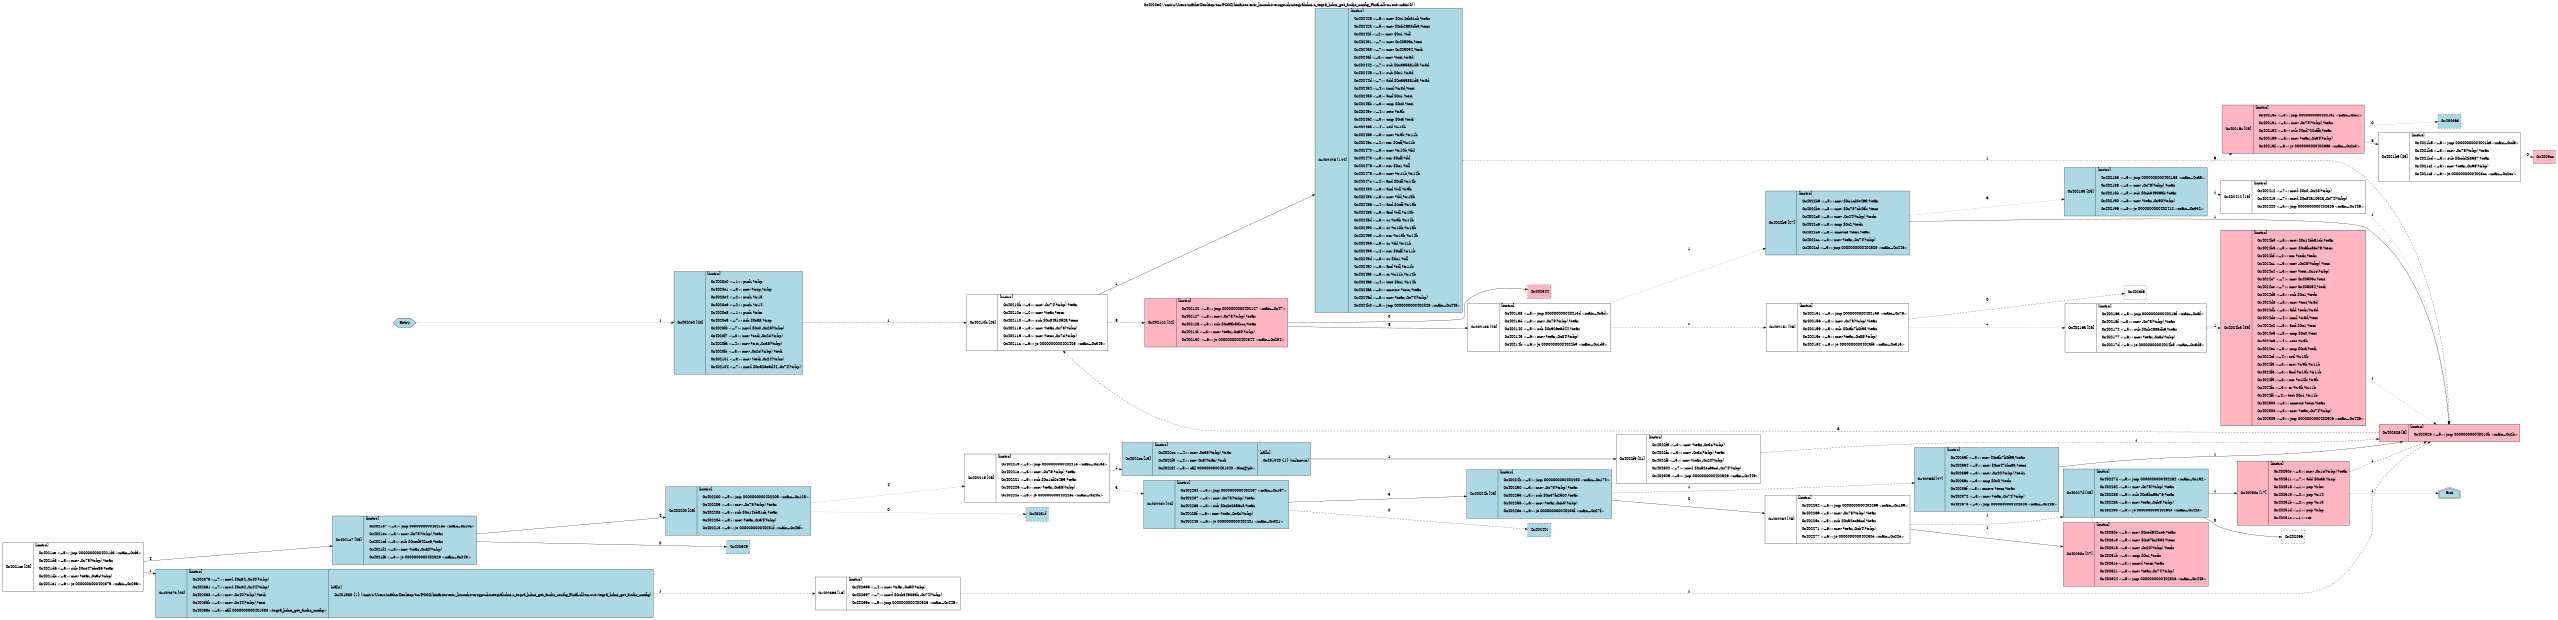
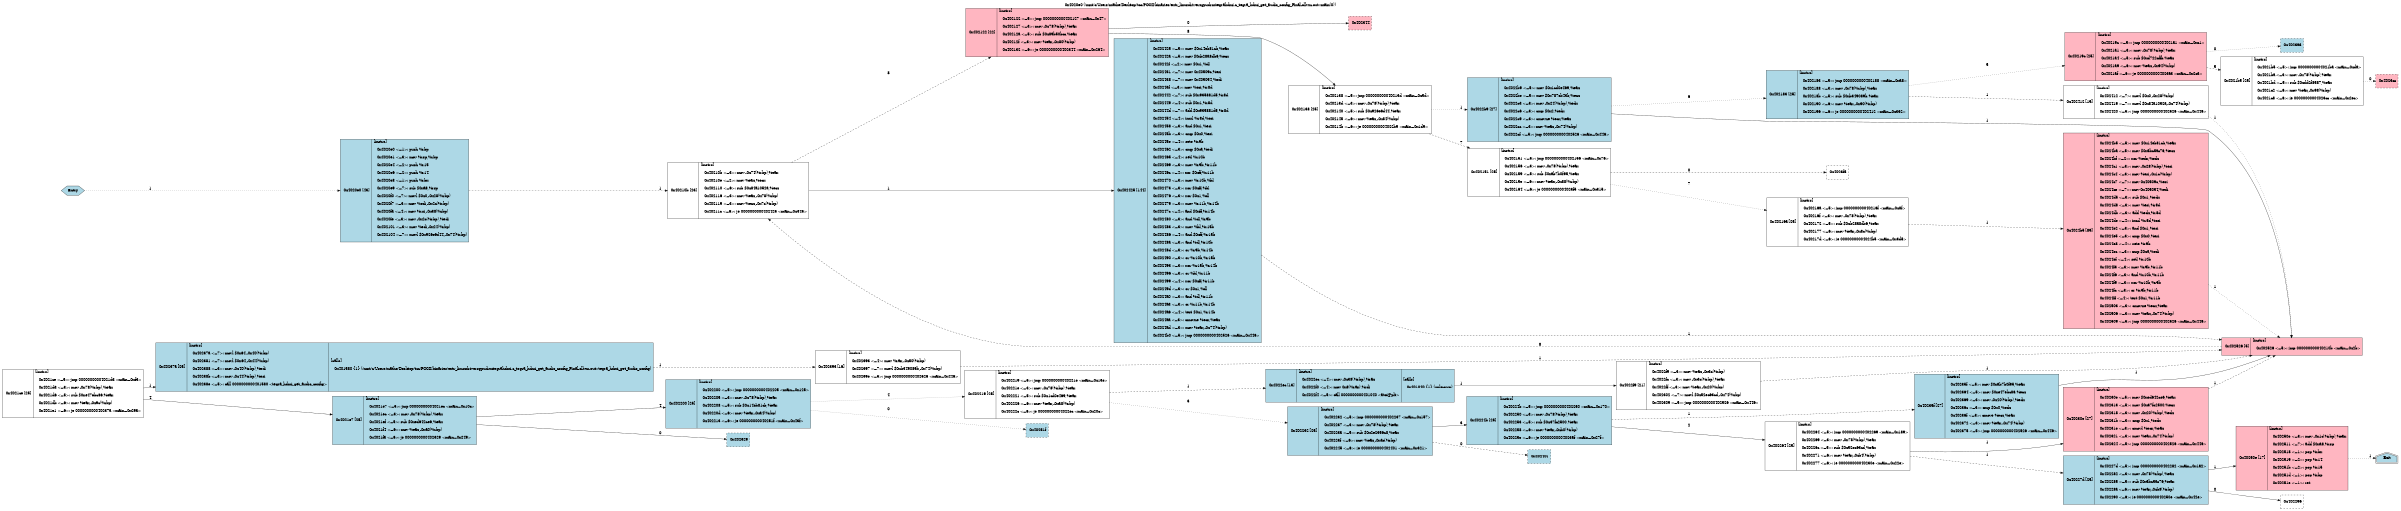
edge "0x402183 [25]" -> "0x402412 [19]": style dotted -> dashed
edge "0x40250e [17]" -> "0x402526 [5]": now "0x40230e [27]" -> "0x402526 [5]"
